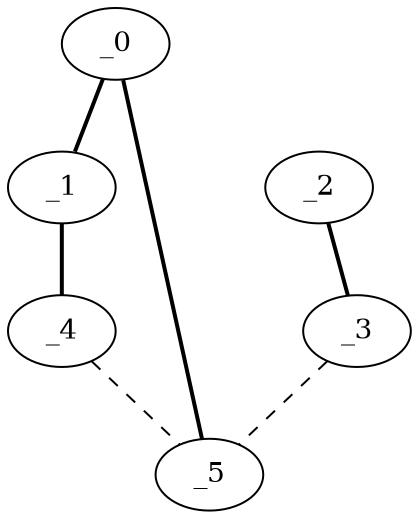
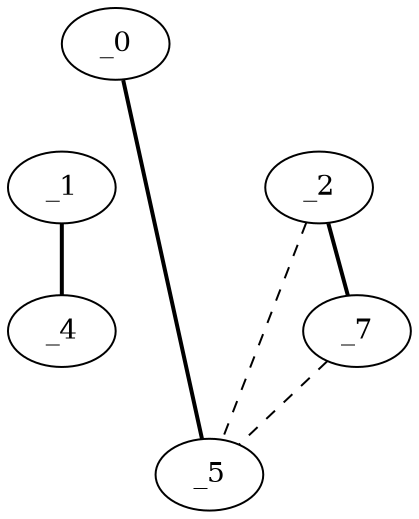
edge "_0" -- "_1": removed
node "_3": label "_3" -> "_7"
edge "_4" -- "_5": now "_2" -- "_5"
